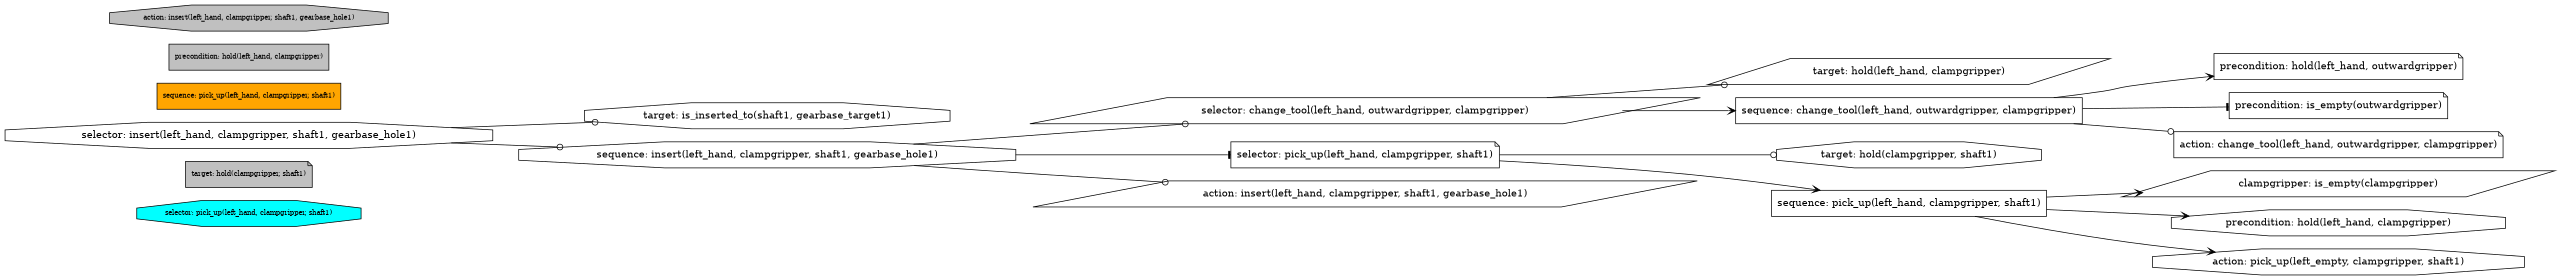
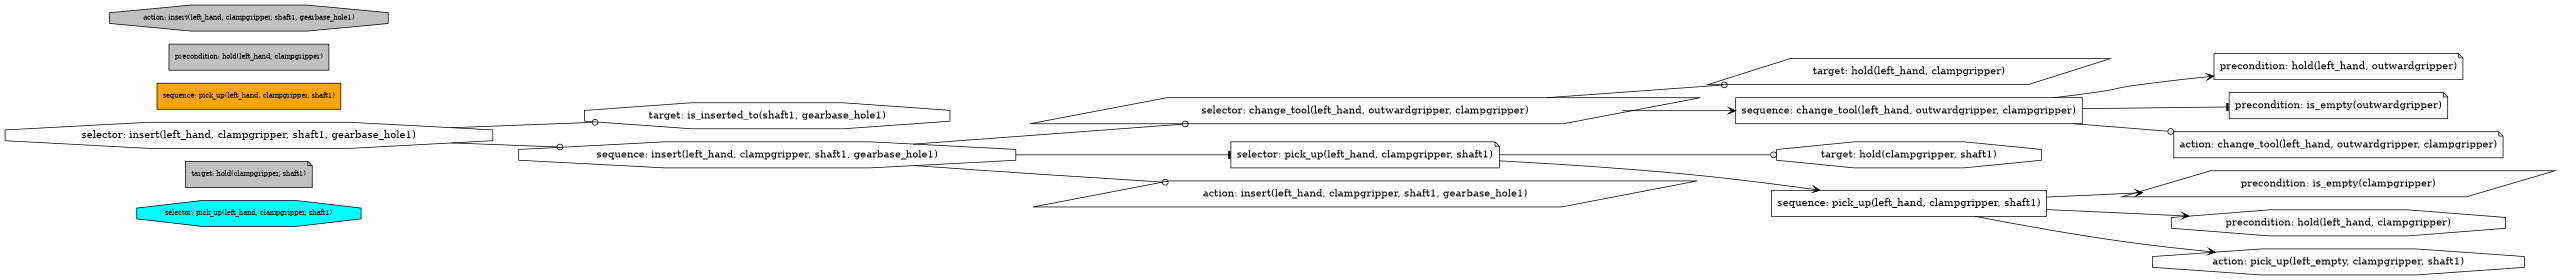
node "target: is_inserted_to(shaft1, gearbase_target1)": label "target: is_inserted_to(shaft1, gearbase_target1)" -> "target: is_inserted_to(shaft1, gearbase_hole1)"
node "clampgripper: is_empty(clampgripper)": label "clampgripper: is_empty(clampgripper)" -> "precondition: is_empty(clampgripper)"
